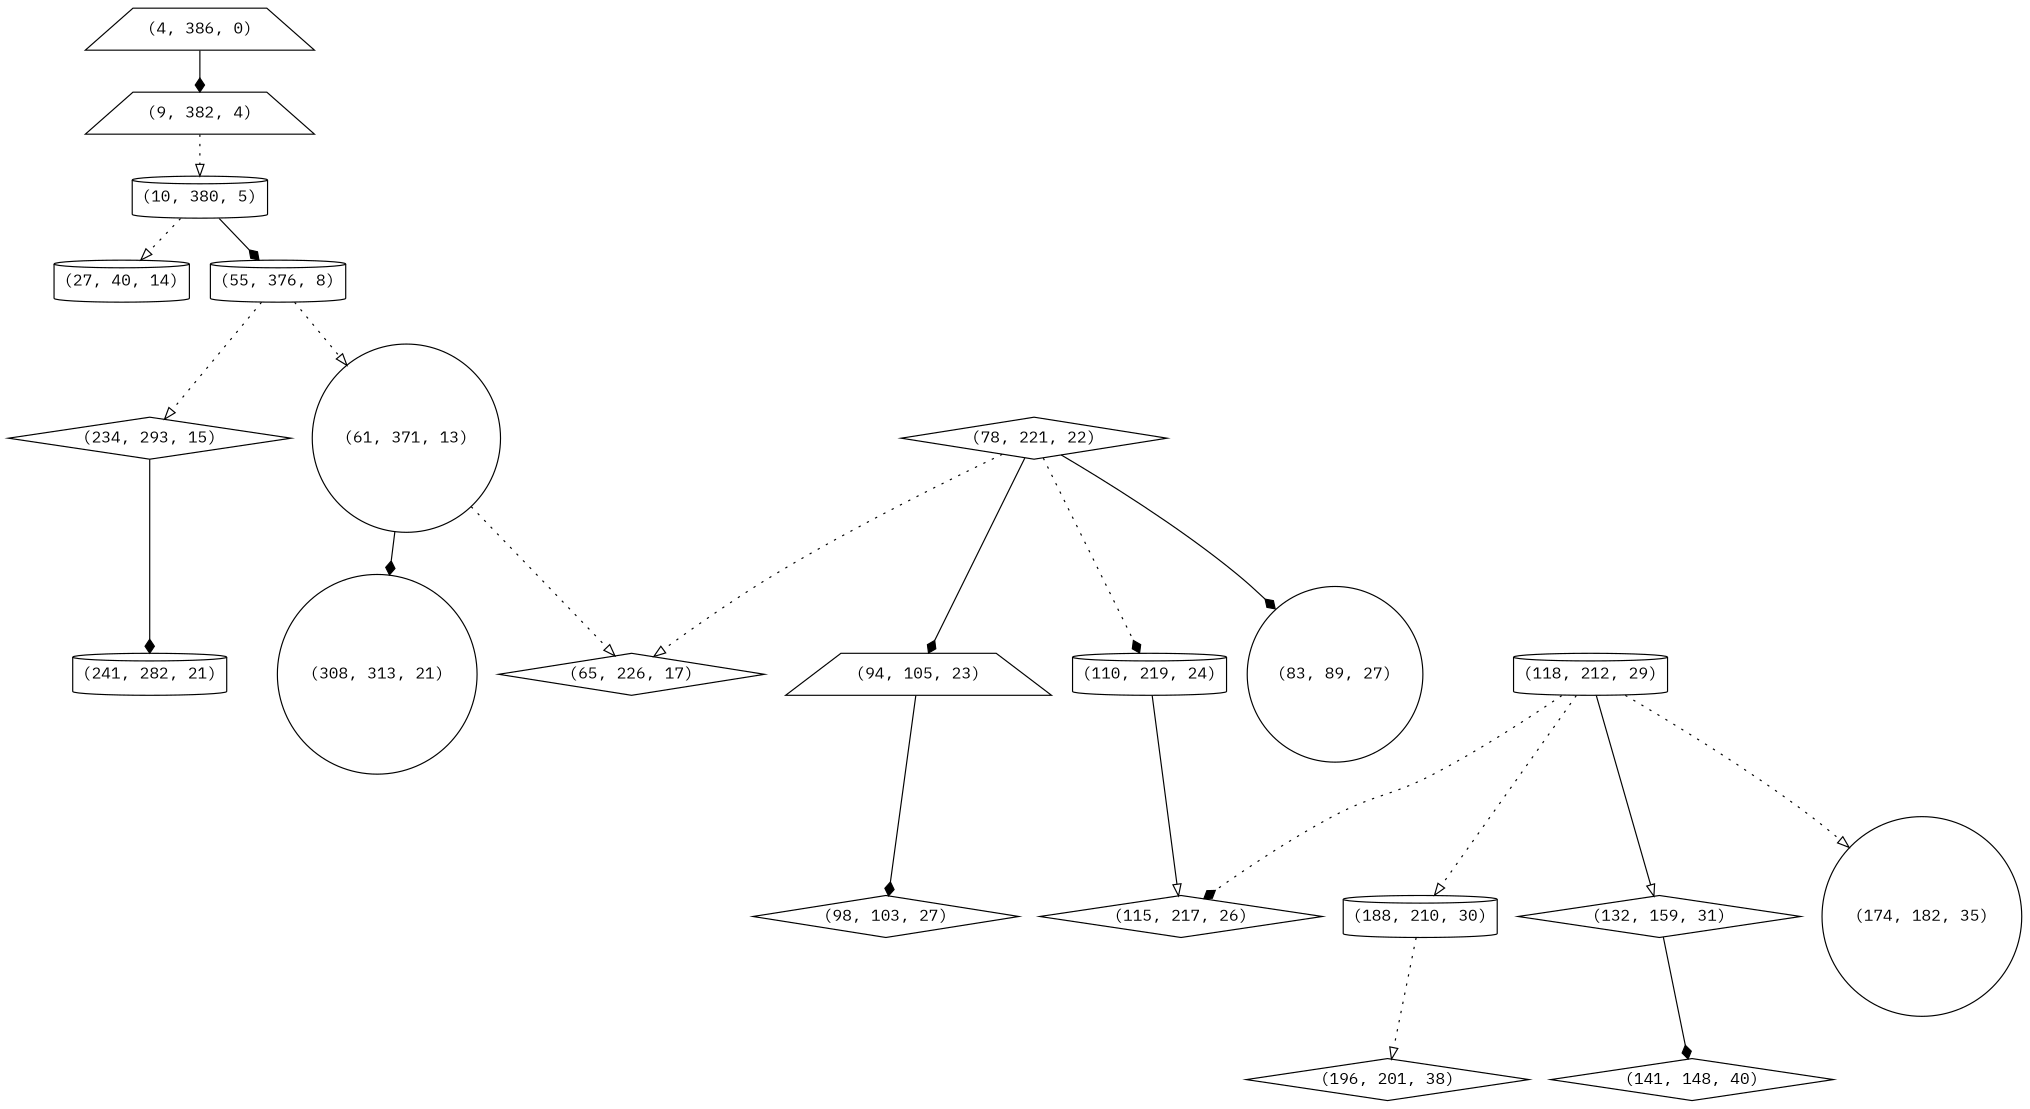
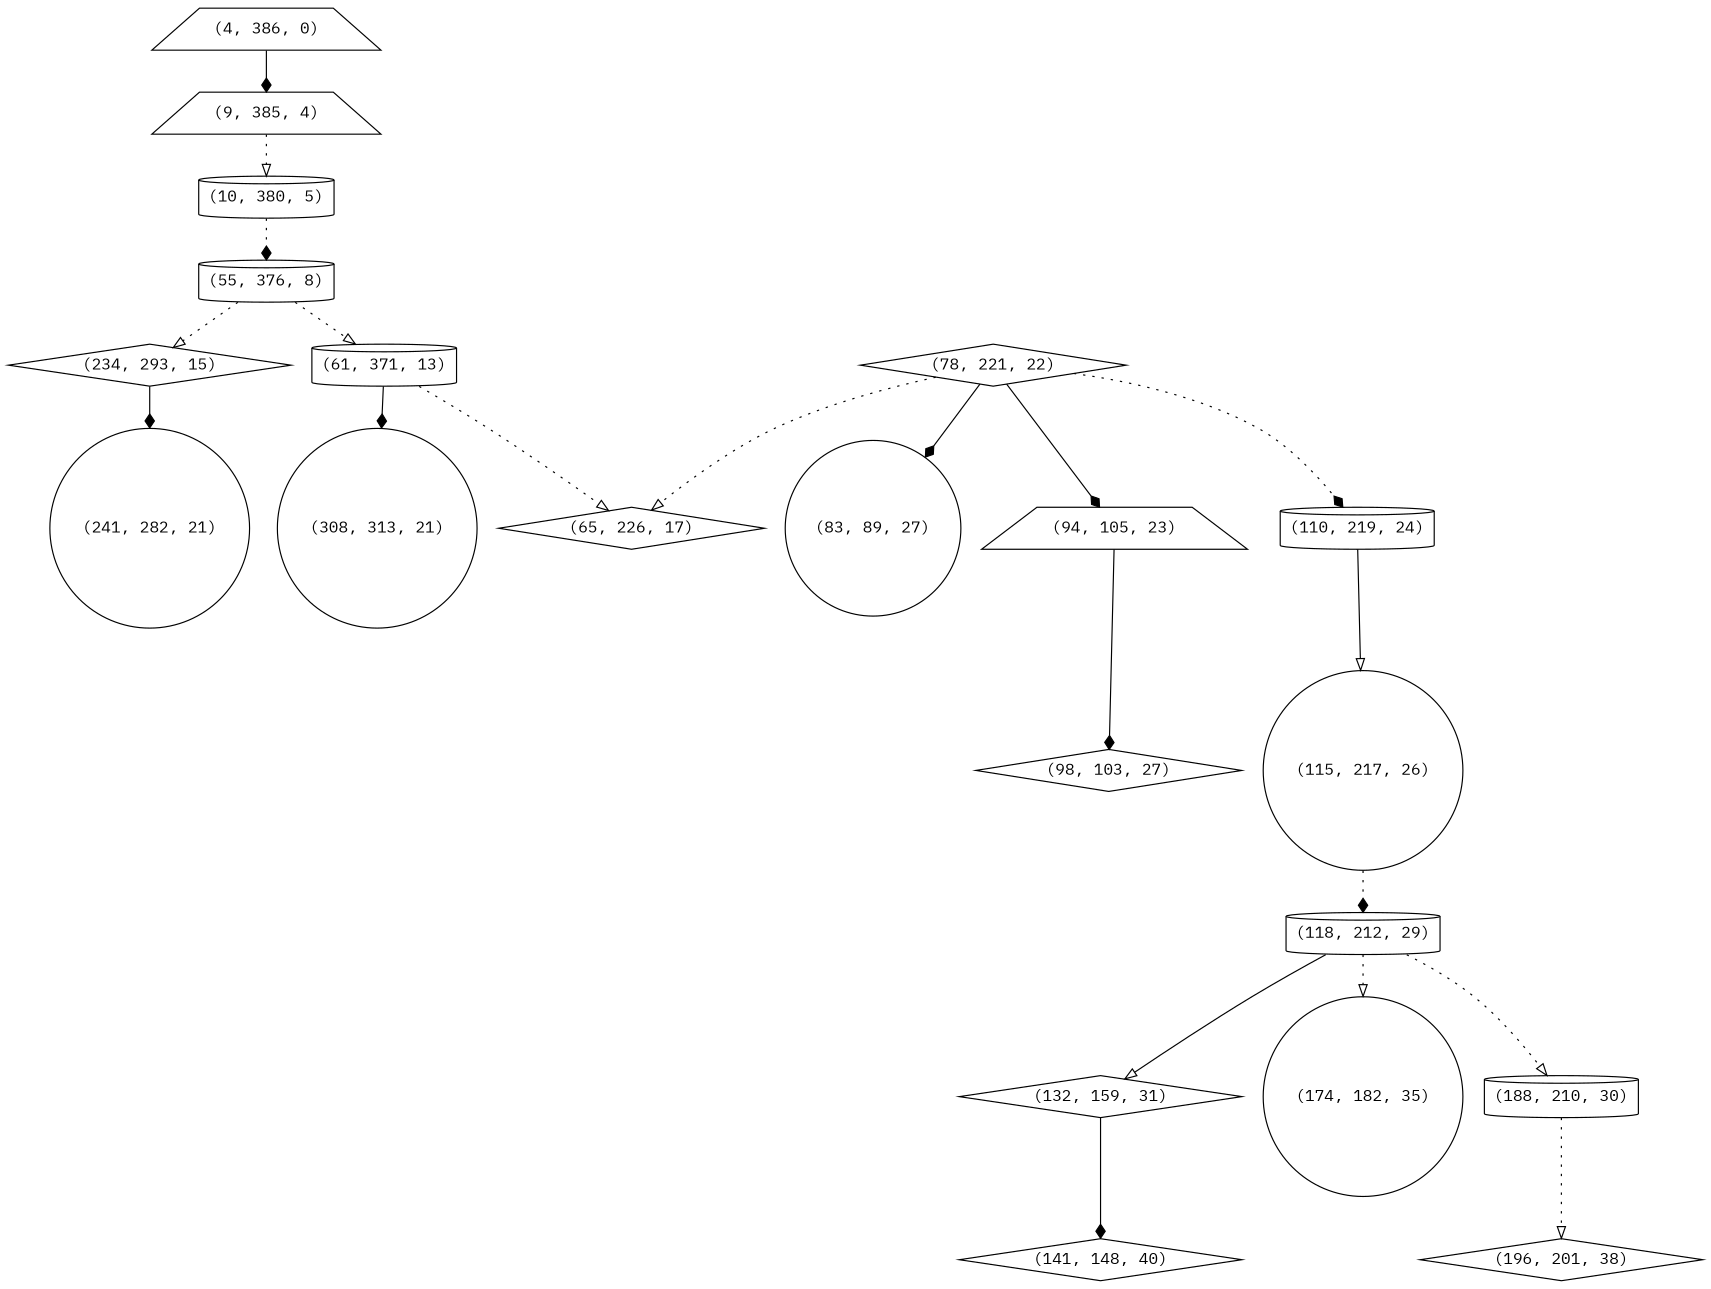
node "(9, 382, 4)": label "(9, 382, 4)" -> "(9, 385, 4)"
edge "(10, 380, 5)" -> "(55, 376, 8)": style solid -> dotted
node "(27, 40, 14)": removed
node "(61, 371, 13)": shape circle -> cylinder
node "(241, 282, 21)": shape cylinder -> circle
edge "(118, 212, 29)" -> "(115, 217, 26)": reversed
node "(115, 217, 26)": shape diamond -> circle
